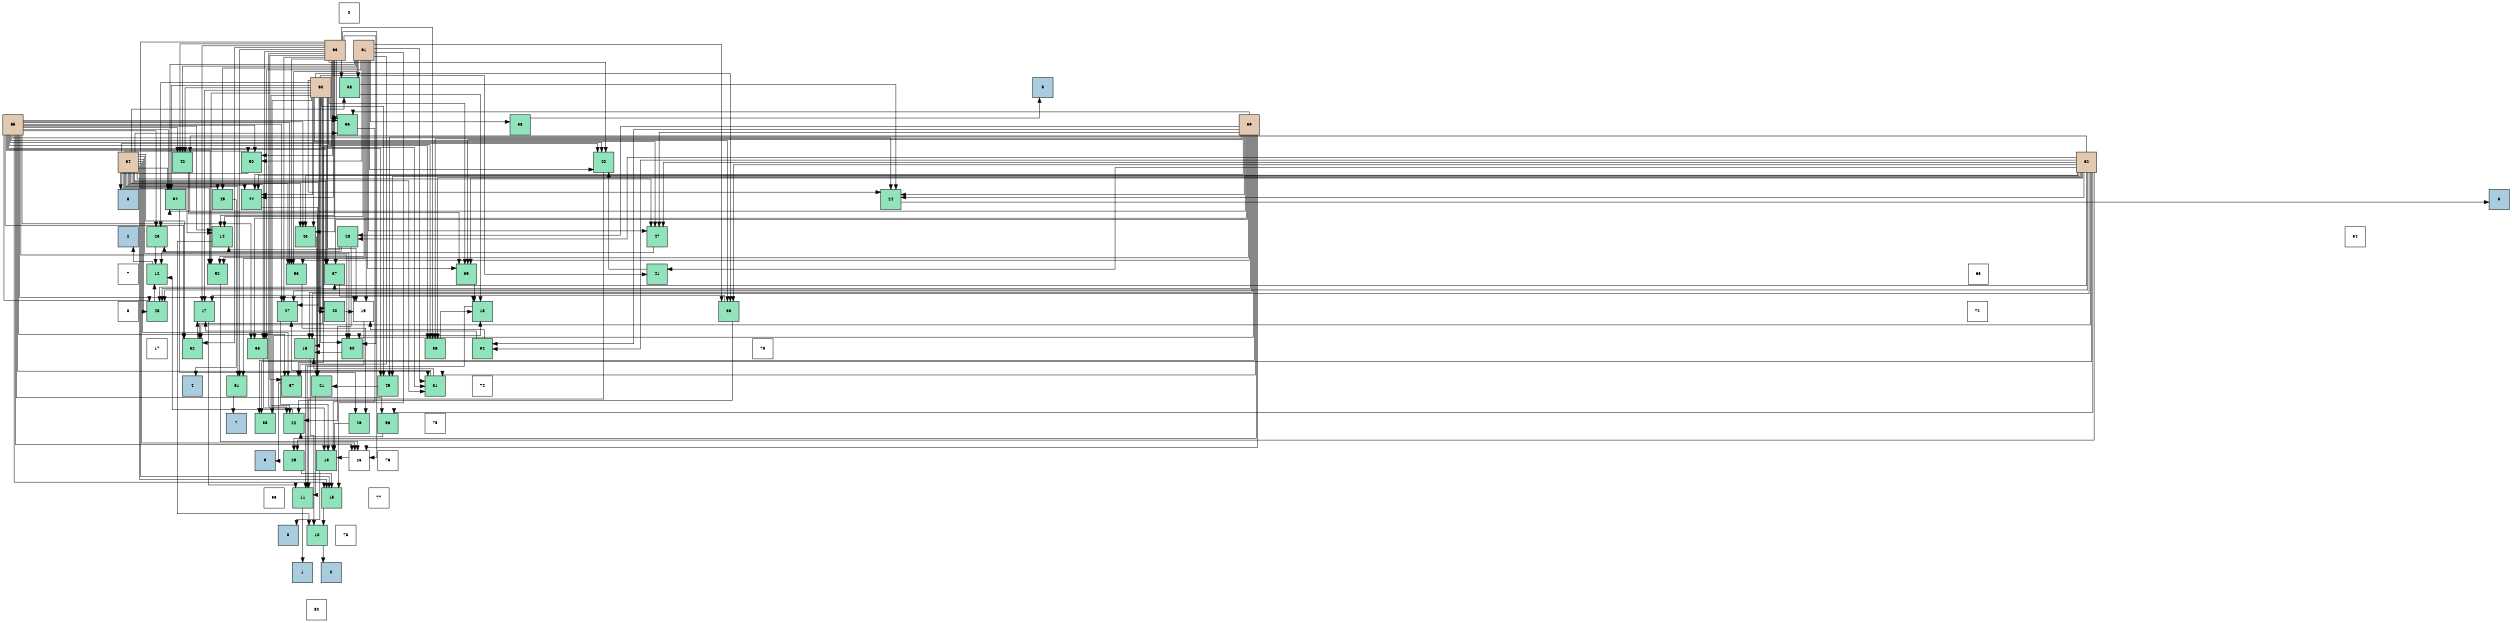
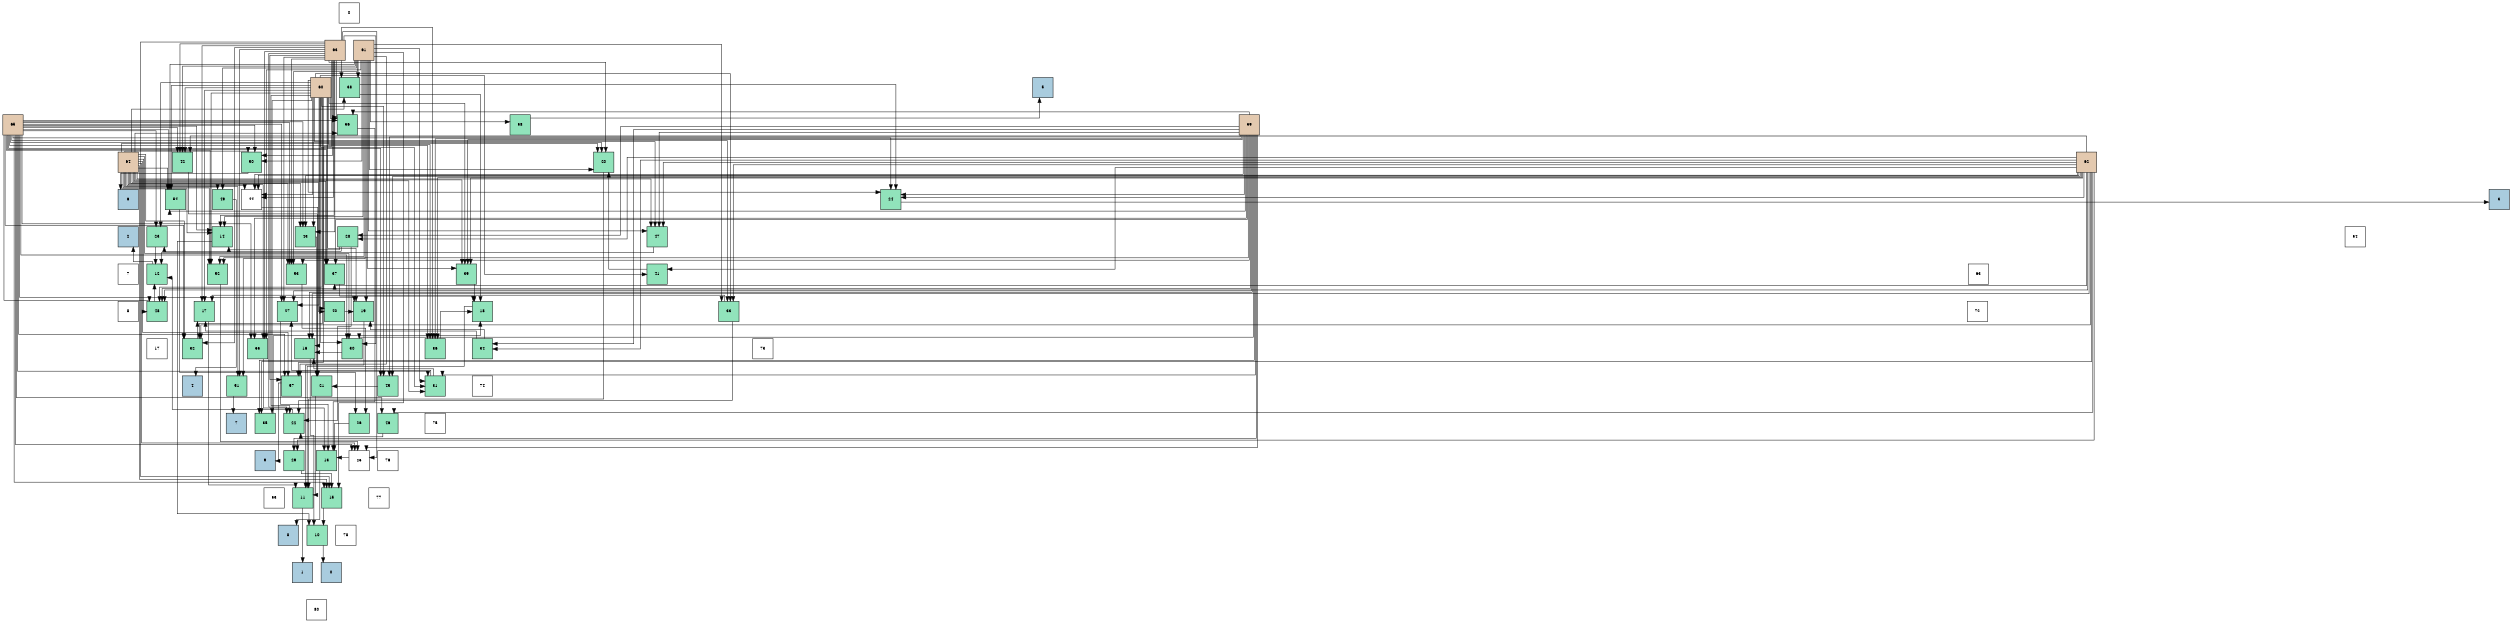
node "44": fillcolor #91e3bb -> #ffffff
edge "42" -> "39": now "64" -> "39"
node "19": fillcolor #ffffff -> #91e3bb
node "96": label "96" -> "46"
